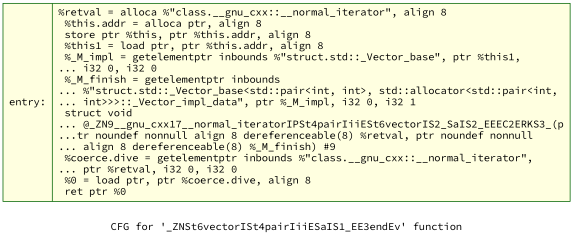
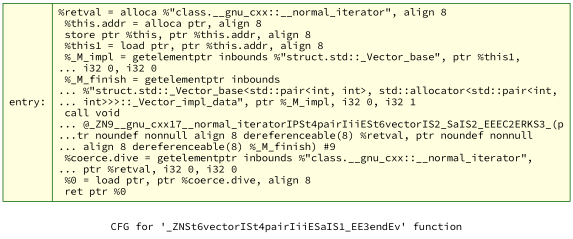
node "entry:": text "struct void" -> "call void"
